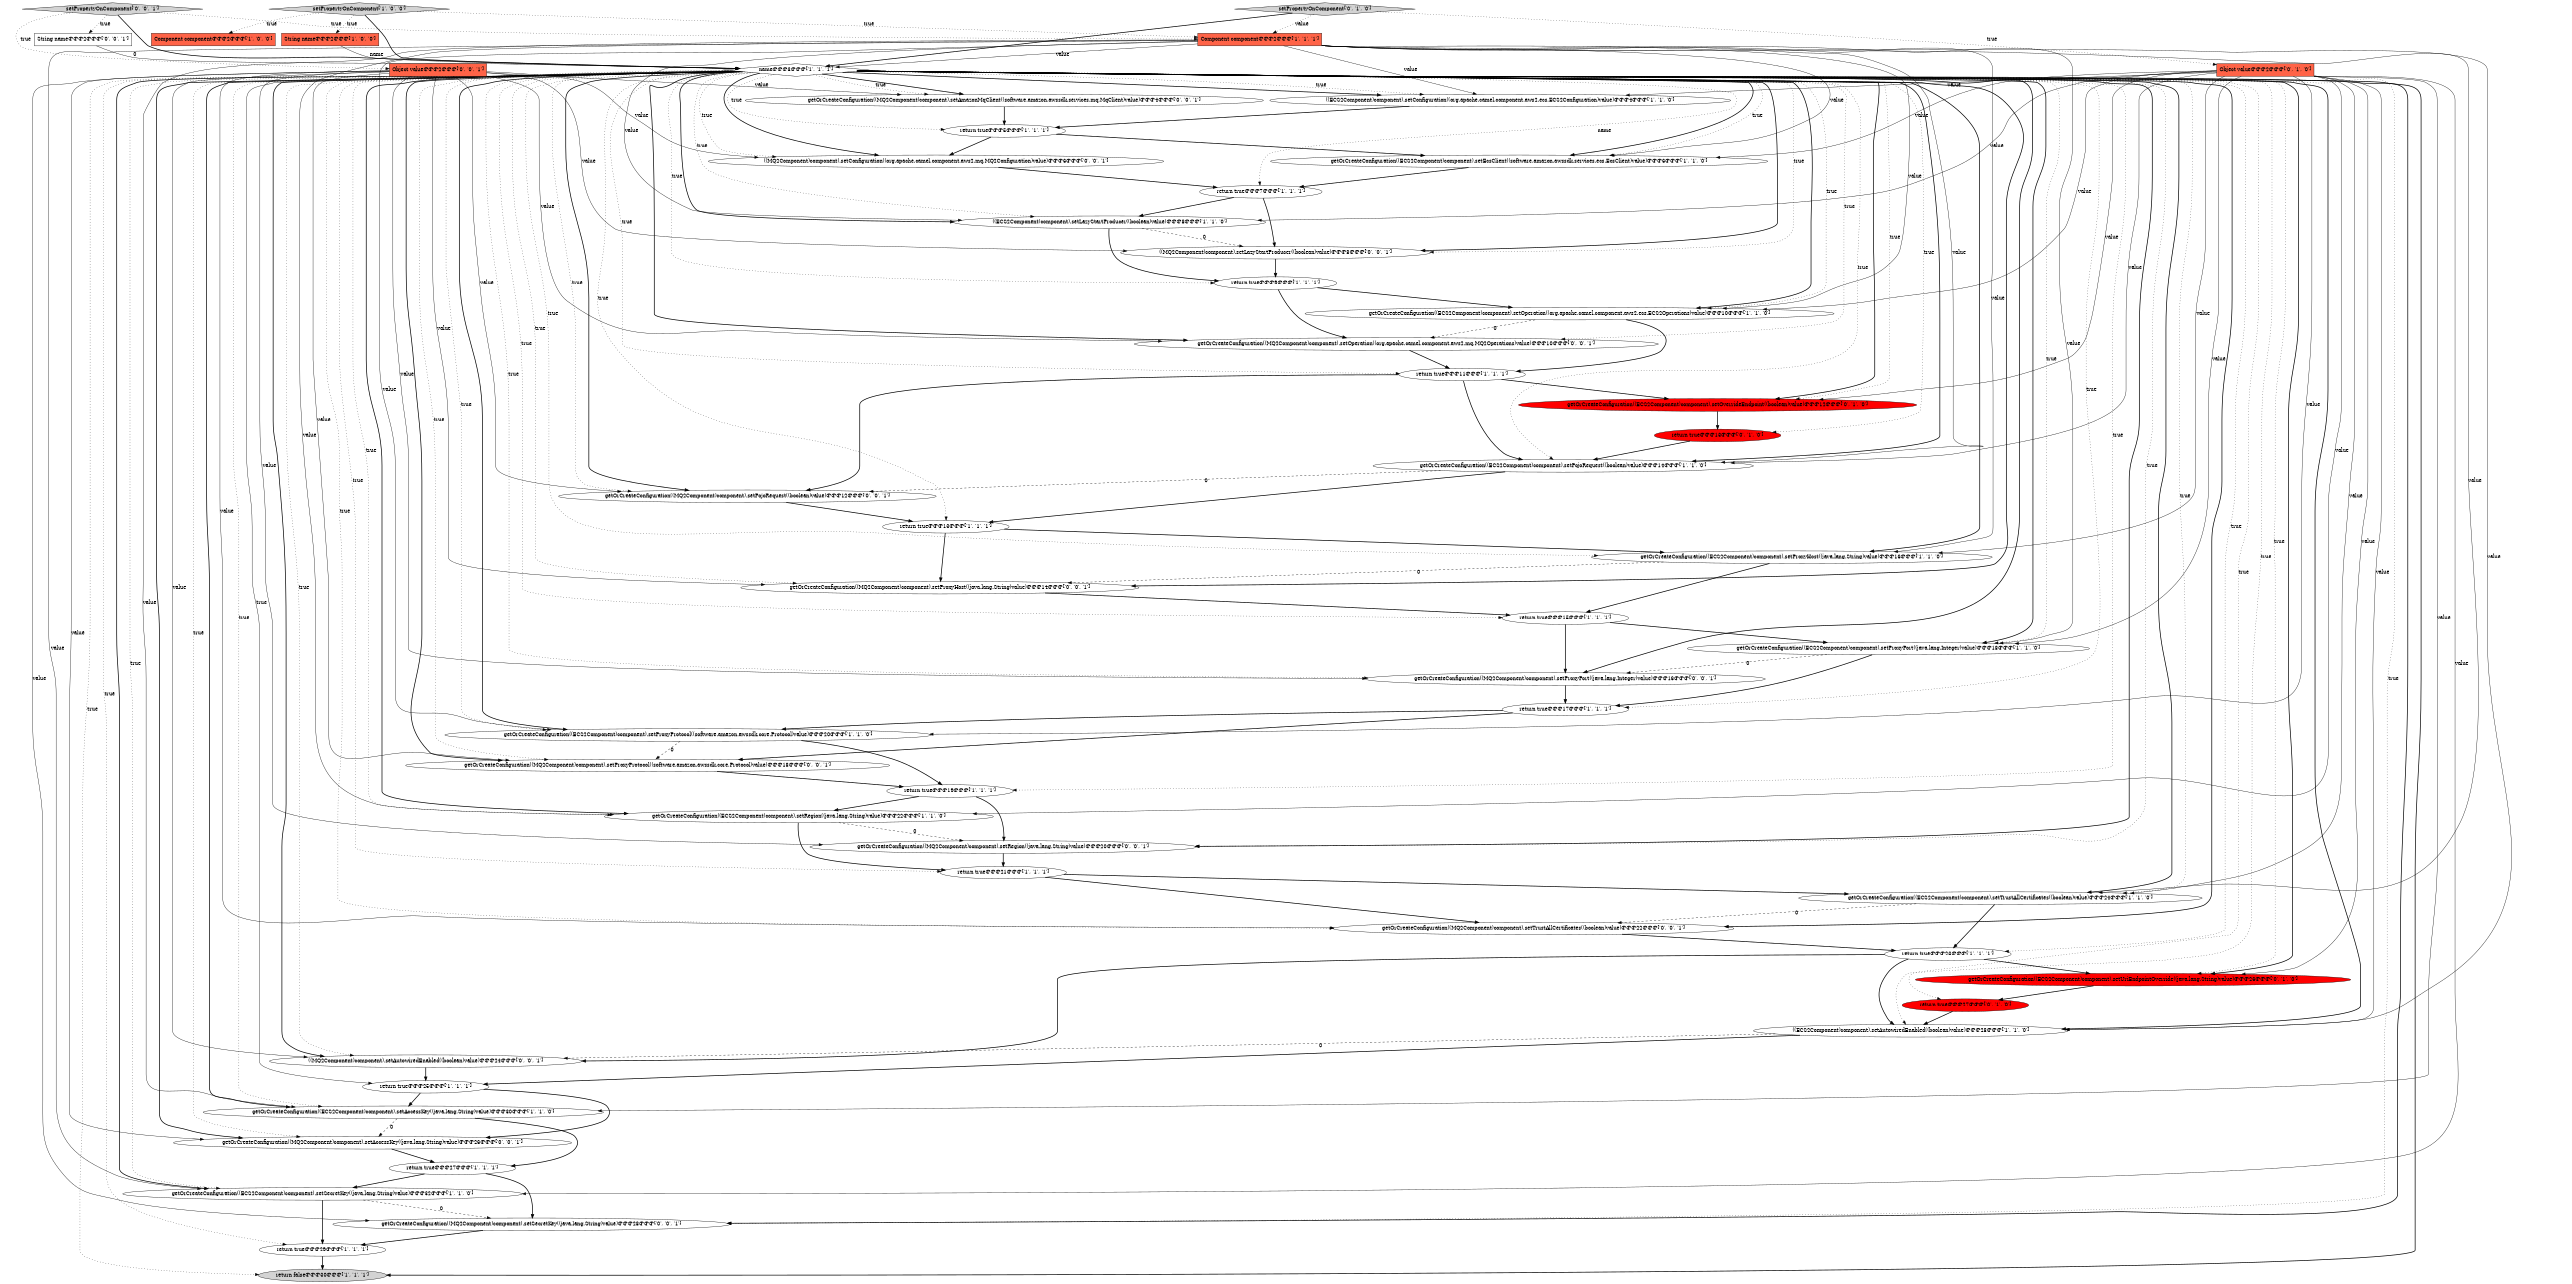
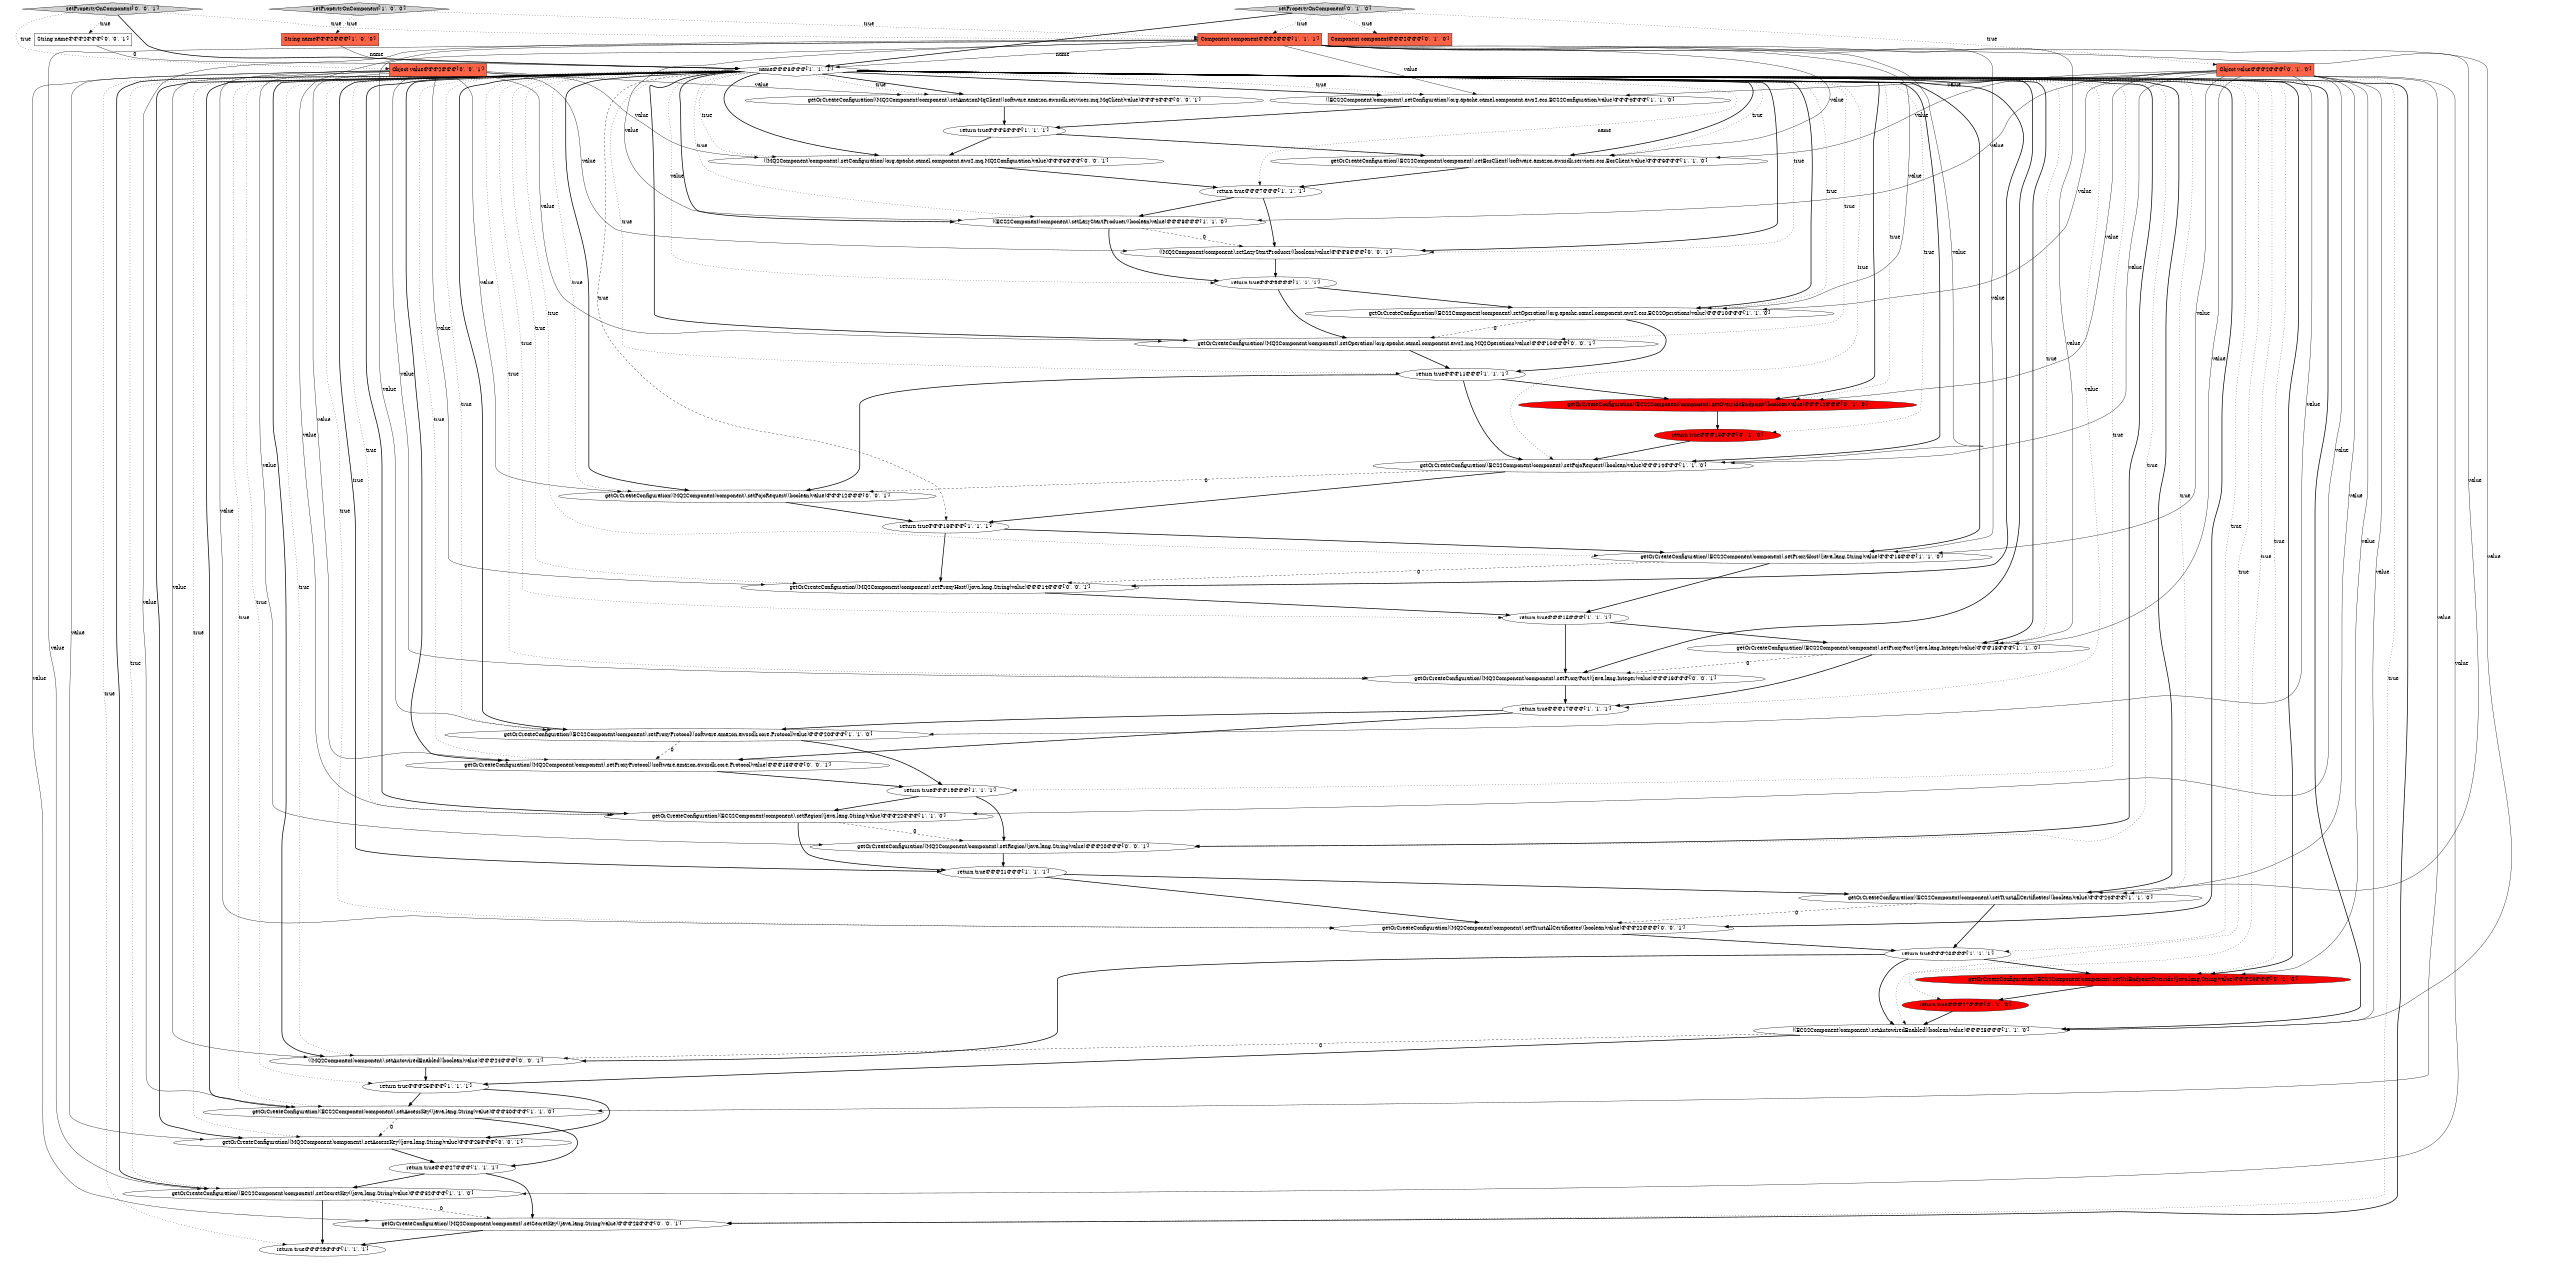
edge "setPropertyOnComponent['0', '1', '0']" -> "Component component@@@2@@@['1', '1', '1']": label "value" -> "true"
node "Component component@@@2@@@['1', '0', '0']": removed
node "Component component@@@2@@@['0', '1', '0']": added
edge "Component component@@@2@@@['1', '1', '1']" -> "name@@@3@@@['1', '1', '1']": label "value" -> "name"
edge "setPropertyOnComponent['1', '0', '0']" -> "name@@@3@@@['1', '1', '1']": removed
edge "name@@@3@@@['1', '1', '1']" -> "return true@@@5@@@['1', '1', '1']": removed, label "true"
edge "name@@@3@@@['1', '1', '1']" -> "return true@@@9@@@['1', '1', '1']": label "true" -> "value"
edge "name@@@3@@@['1', '1', '1']" -> "return true@@@13@@@['1', '1', '1']": style dotted -> dashed
edge "name@@@3@@@['1', '1', '1']" -> "return true@@@25@@@['1', '1', '1']": style solid -> dotted
edge "name@@@3@@@['1', '1', '1']" -> "return true@@@17@@@['1', '1', '1']": label "true" -> "value"
edge "name@@@3@@@['1', '1', '1']" -> "return true@@@21@@@['1', '1', '1']": style dotted -> bold
node "return false@@@30@@@['1', '1', '1']": removed
